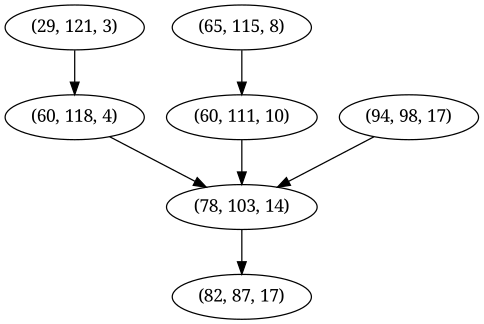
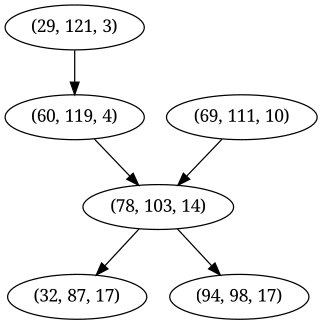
node "(65, 115, 8)": removed
node "(60, 118, 4)": label "(60, 118, 4)" -> "(60, 119, 4)"
node "(60, 111, 10)": label "(60, 111, 10)" -> "(69, 111, 10)"
edge "(94, 98, 17)" -> "(78, 103, 14)": reversed
node "(82, 87, 17)": label "(82, 87, 17)" -> "(32, 87, 17)"
